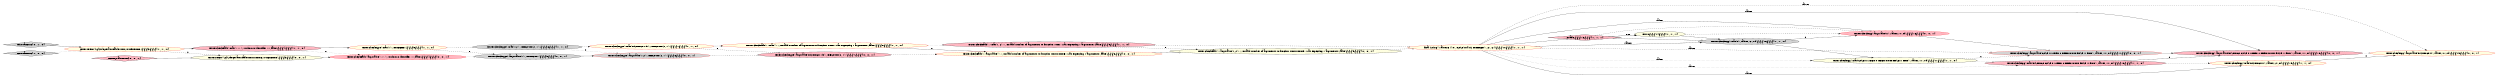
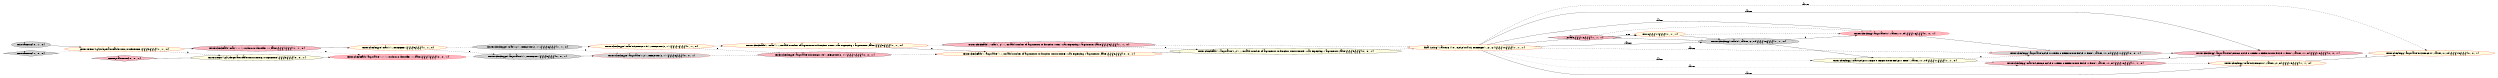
node "return@@@14@@@['1', '1', '1']": color black -> red
node "testMaxFunc['0', '1', '0']": shape diamond -> ellipse
